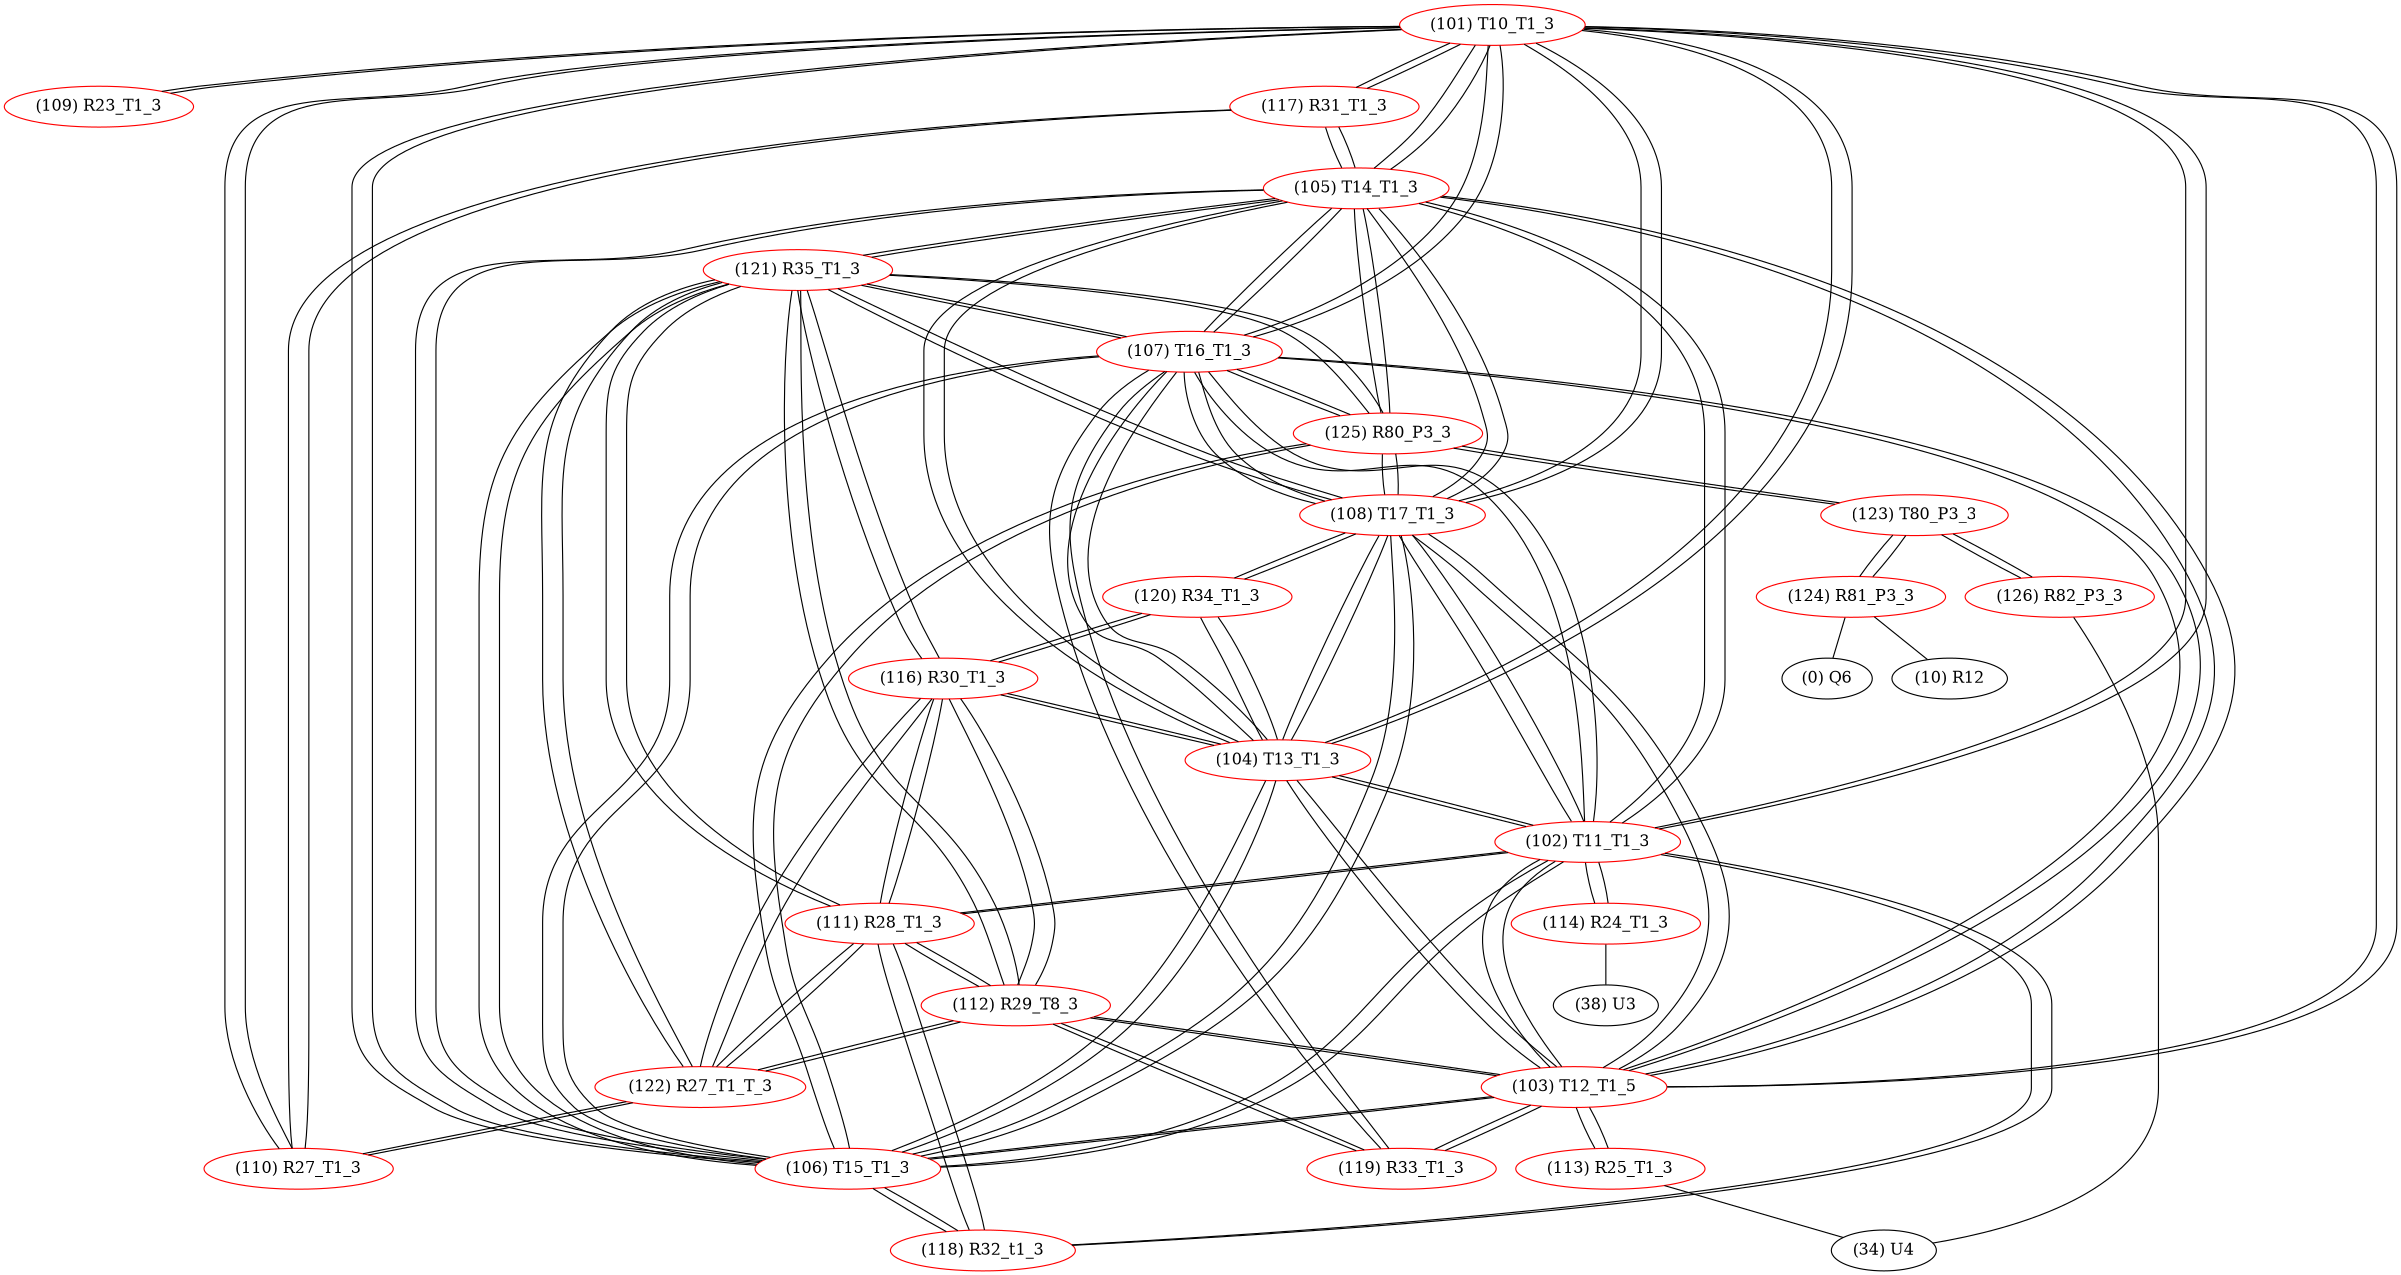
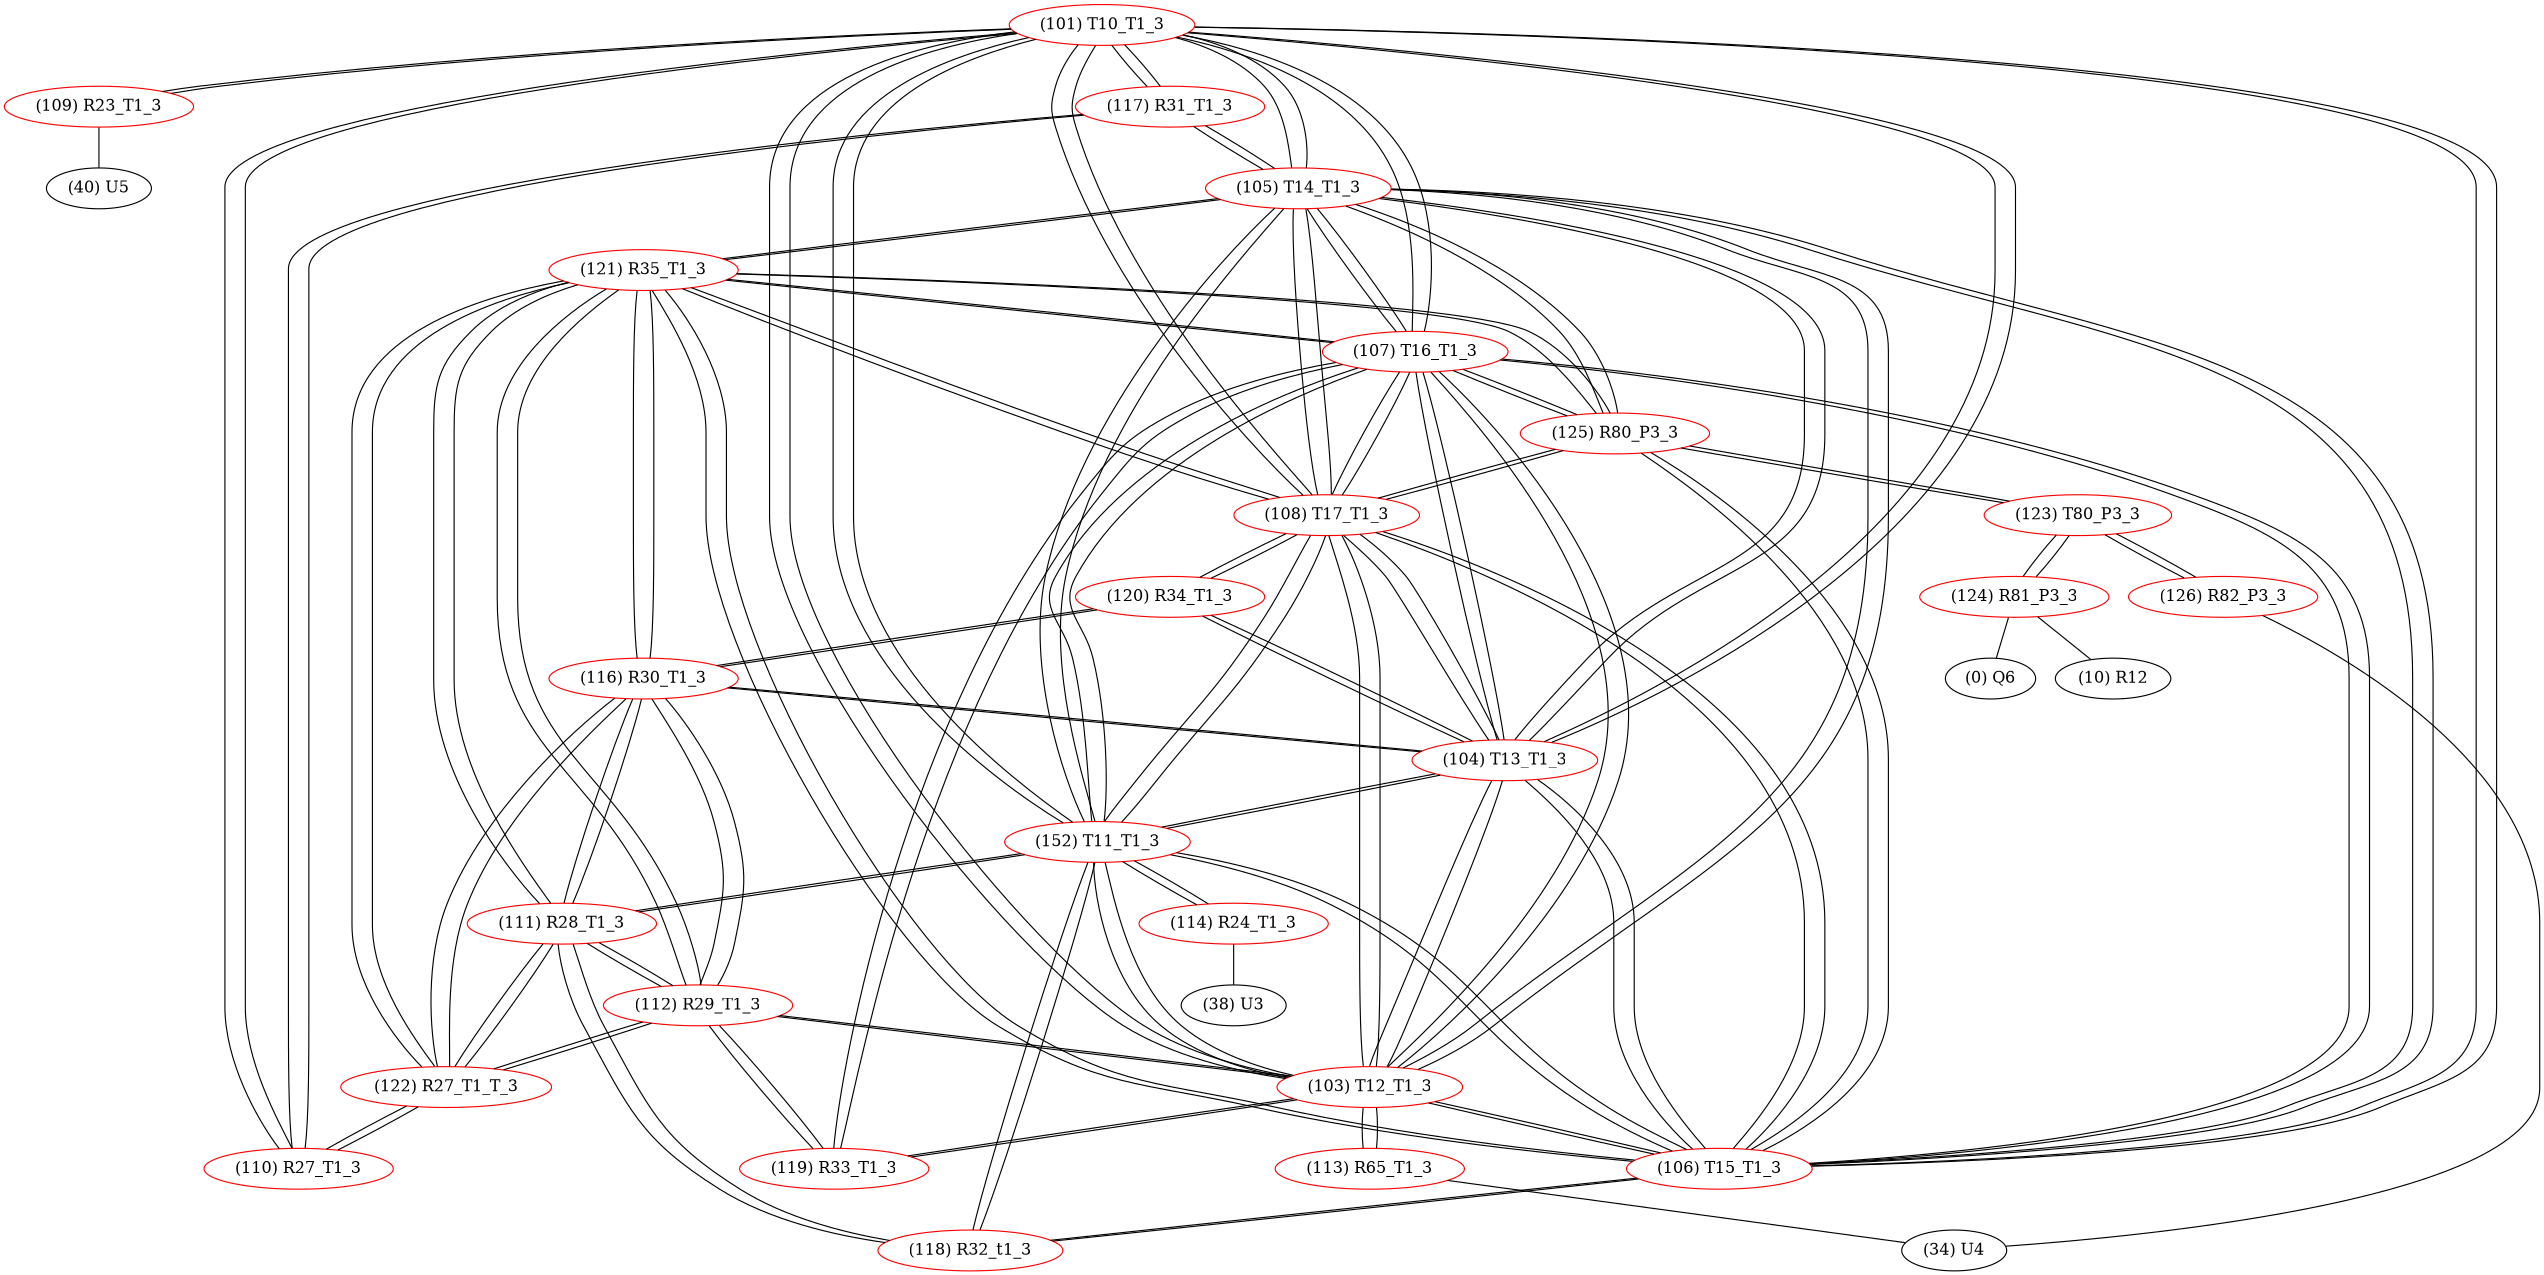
node "(40) U5": added
node "(102) T11_T1_3": label "(102) T11_T1_3" -> "(152) T11_T1_3"
node "(112) R29_T8_3": label "(112) R29_T8_3" -> "(112) R29_T1_3"
node "(103) T12_T1_5": label "(103) T12_T1_5" -> "(103) T12_T1_3"
node "(113) R25_T1_3": label "(113) R25_T1_3" -> "(113) R65_T1_3"
